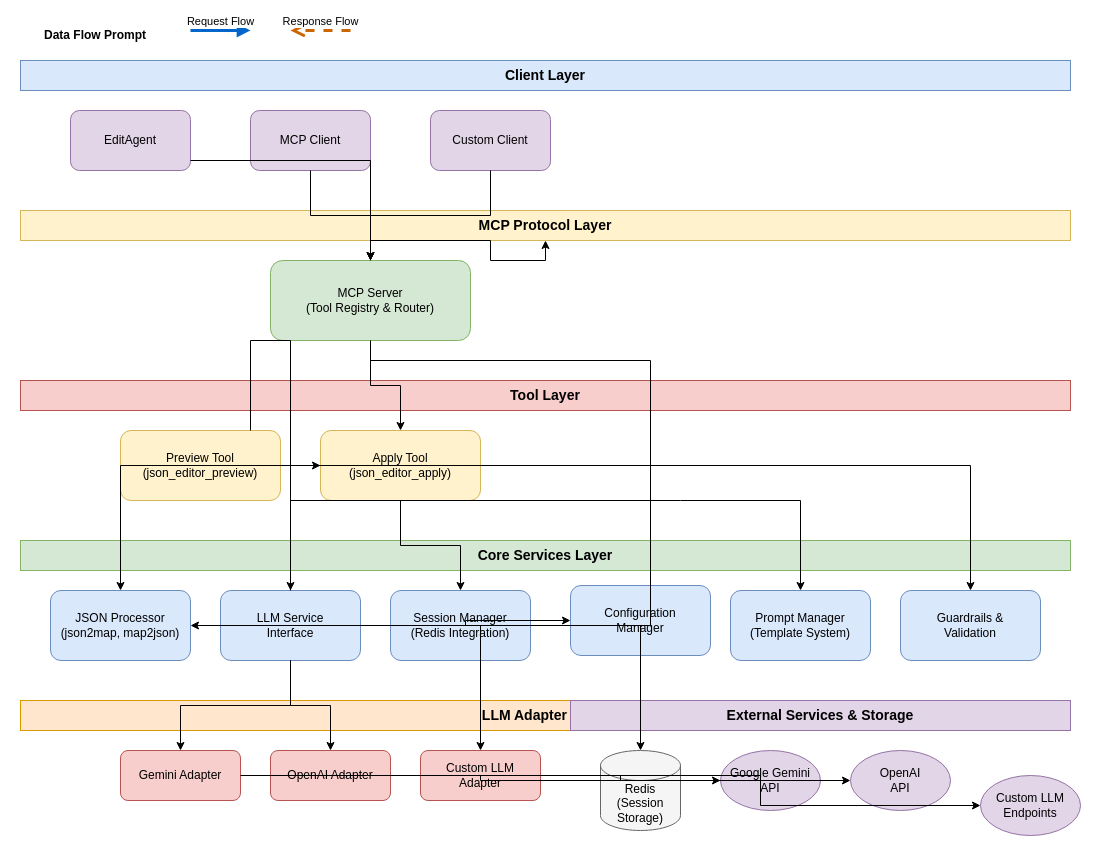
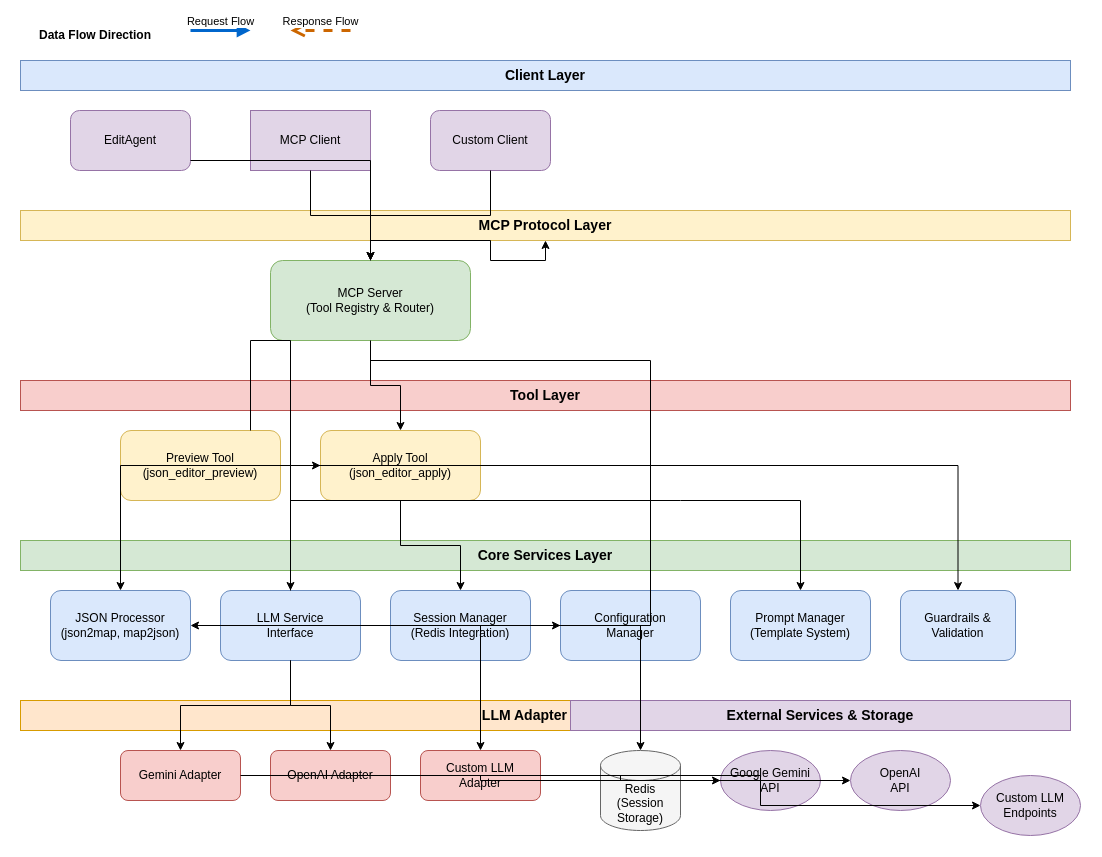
node "Data Flow Prompt": label "Data Flow Prompt" -> "Data Flow Direction"
node "MCP Client": shape rounded rectangle -> rectangle
node "Configuration Manager": moved (641, 621) -> (631, 626)
node "Guardrails & Validation": size 140x70 -> 115x70
